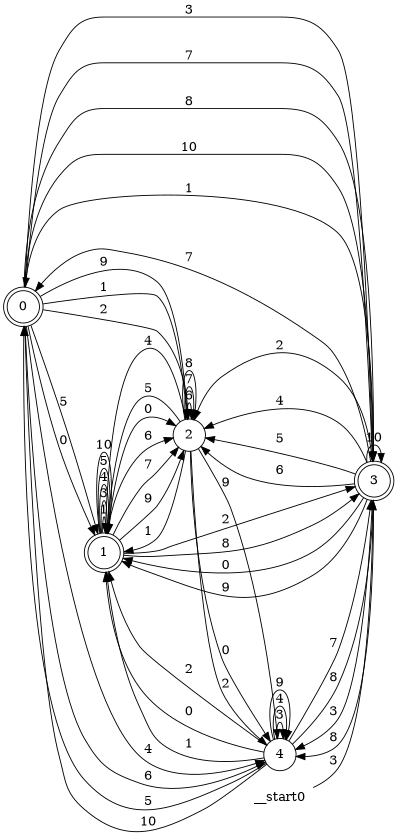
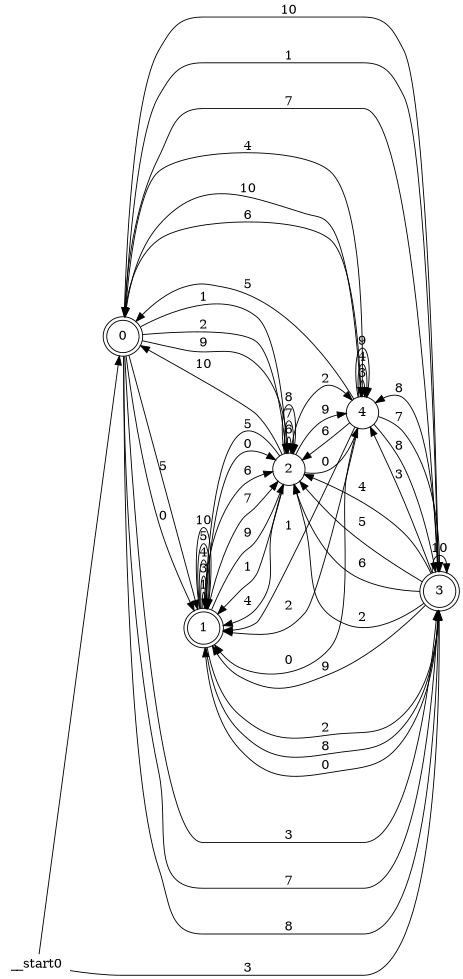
edge "2" -> "0": added, label "10"
edge "4" -> "2": added, label "6"
edge "__start0" -> "0": added
